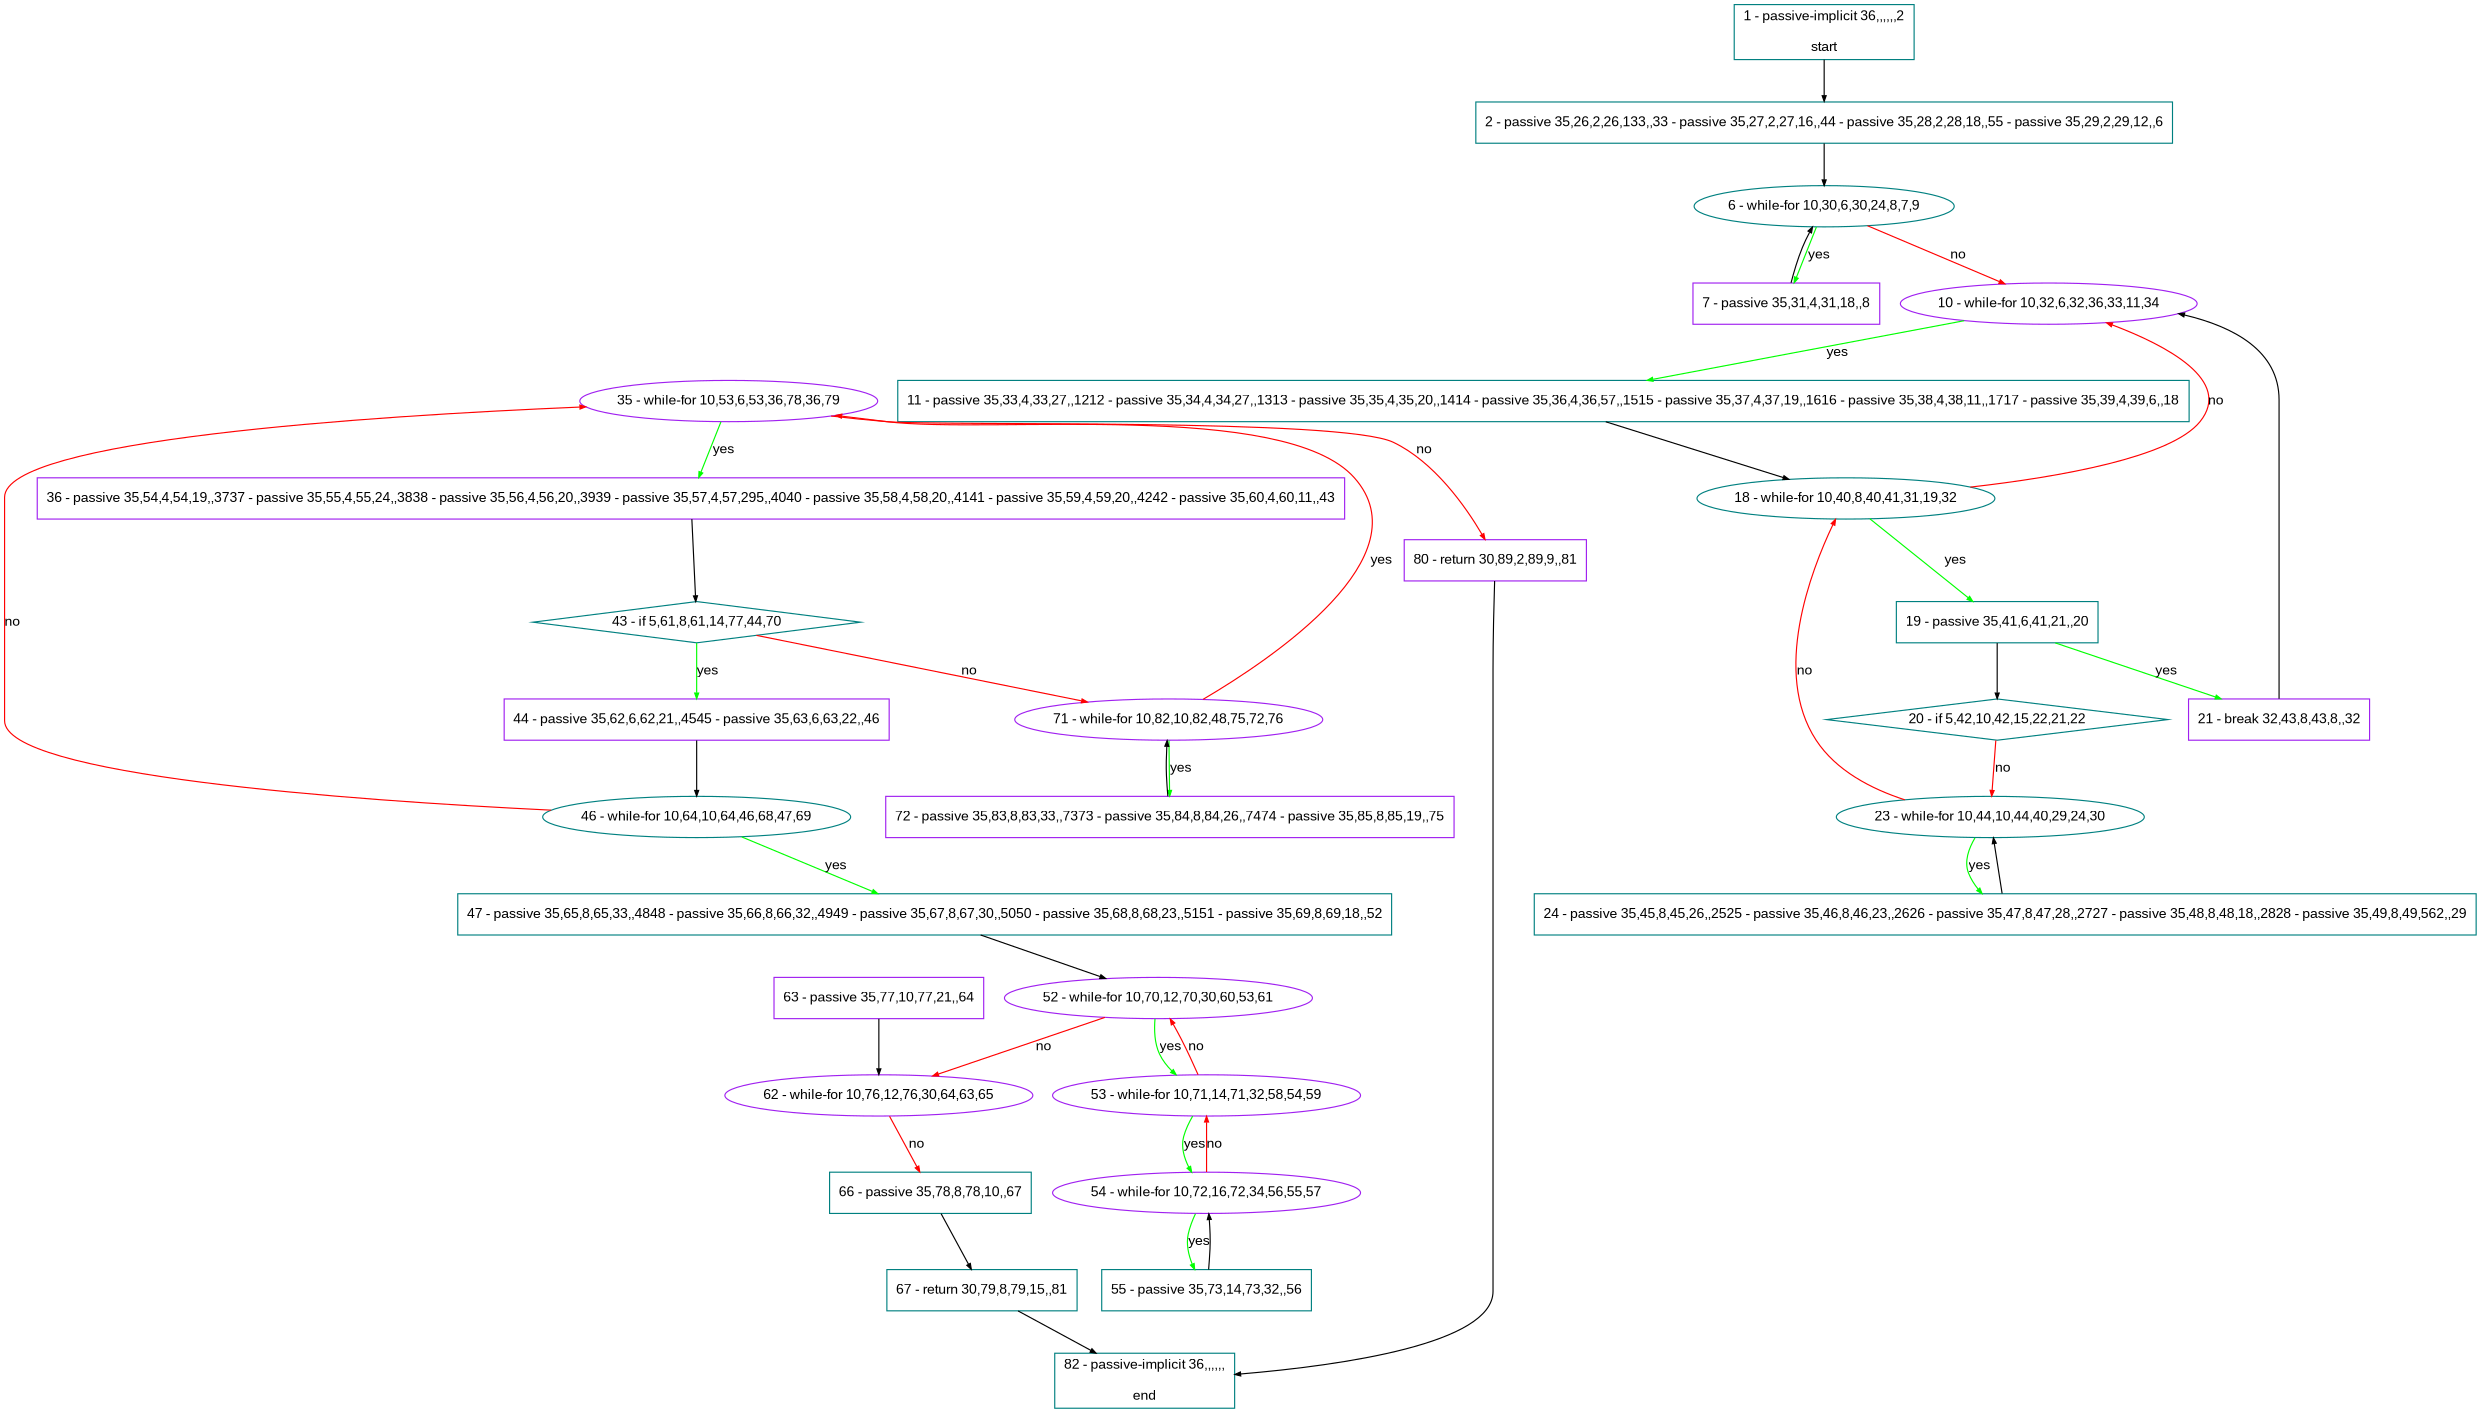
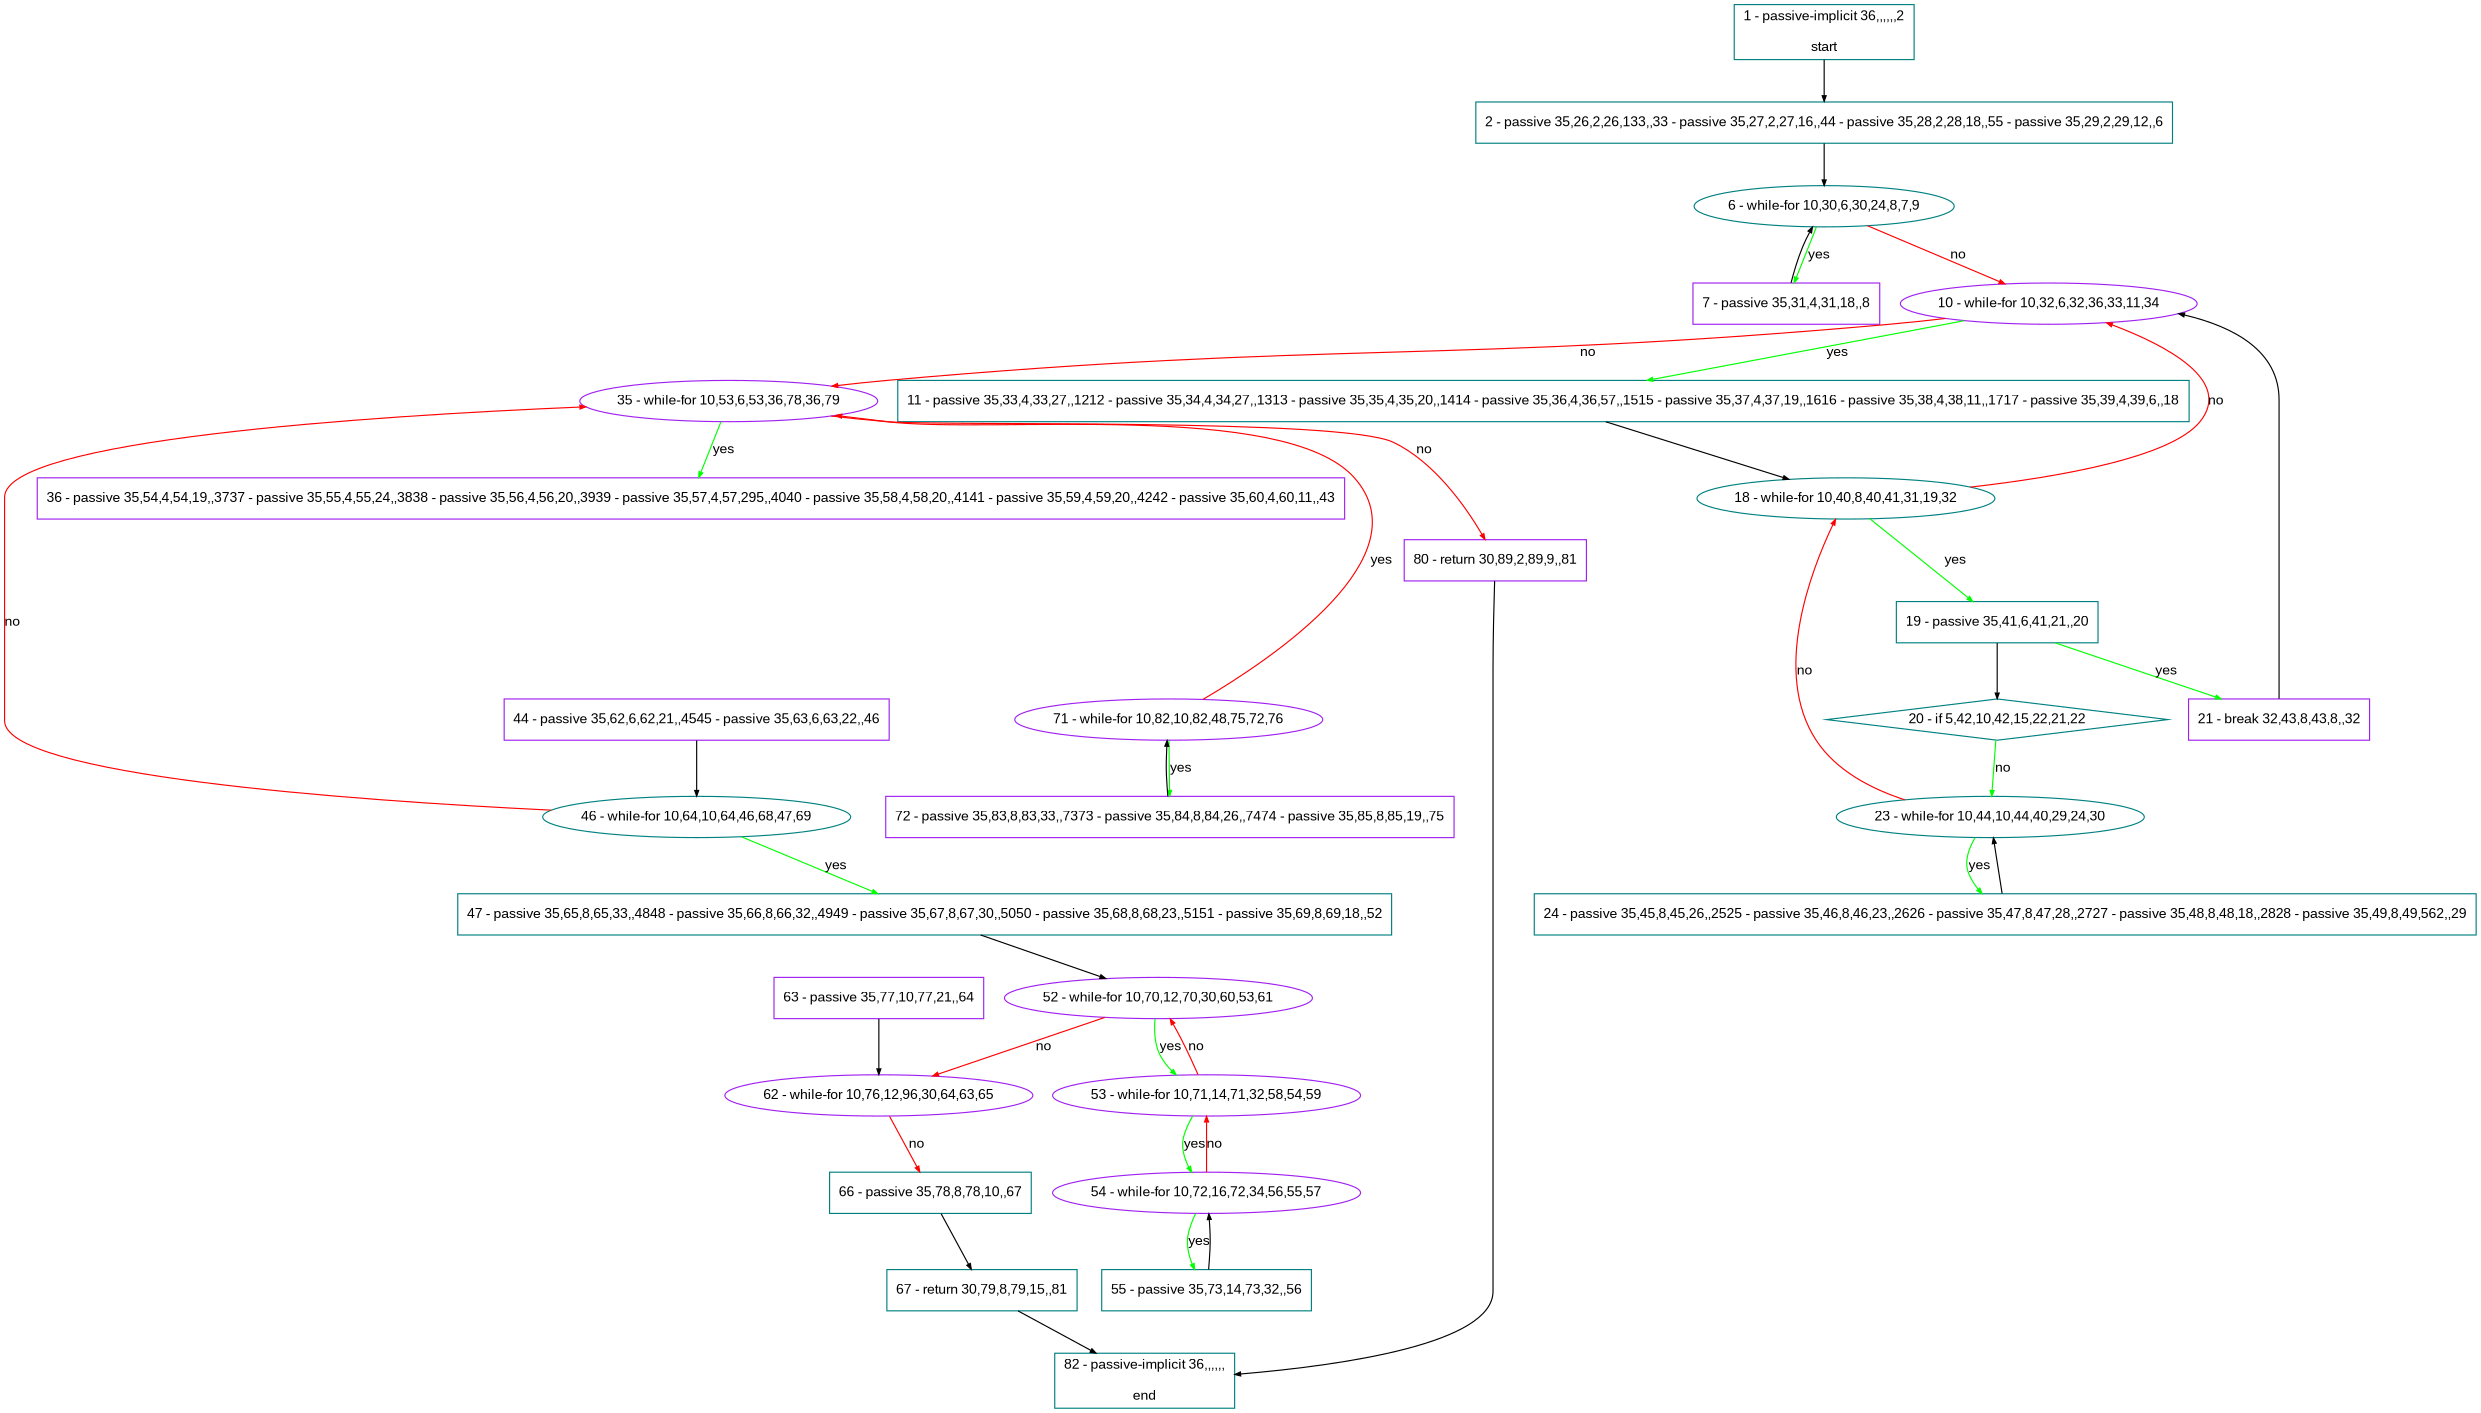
edge "10 - while-for 10,32,6,32,36,33,11,34" -> "35 - while-for 10,53,6,53,36,78,36,79": added, label "no"
node "43 - if 5,61,8,61,14,77,44,70": removed
edge "20 - if 5,42,10,42,15,22,21,22" -> "23 - while-for 10,44,10,44,40,29,24,30": color #ff0000 -> #00ff00
node "62 - while-for 10,76,12,76,30,64,63,65": label "62 - while-for 10,76,12,76,30,64,63,65" -> "62 - while-for 10,76,12,96,30,64,63,65"
